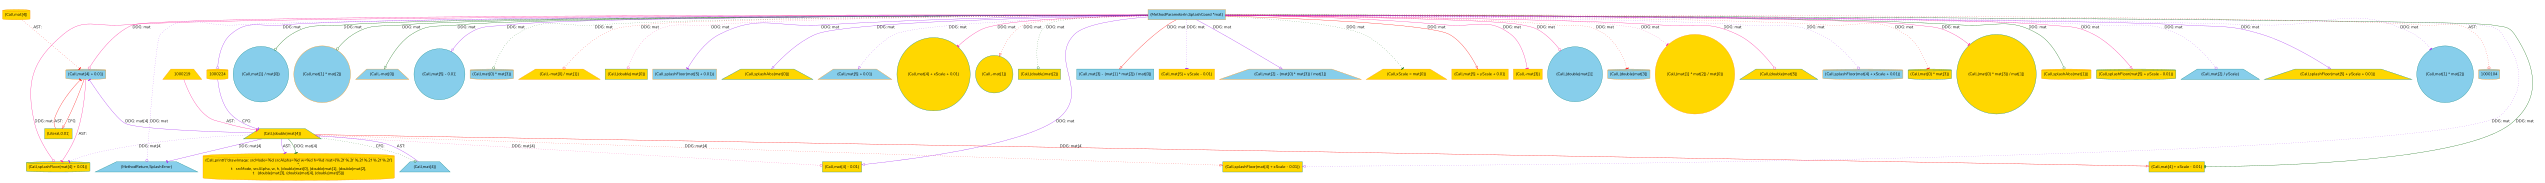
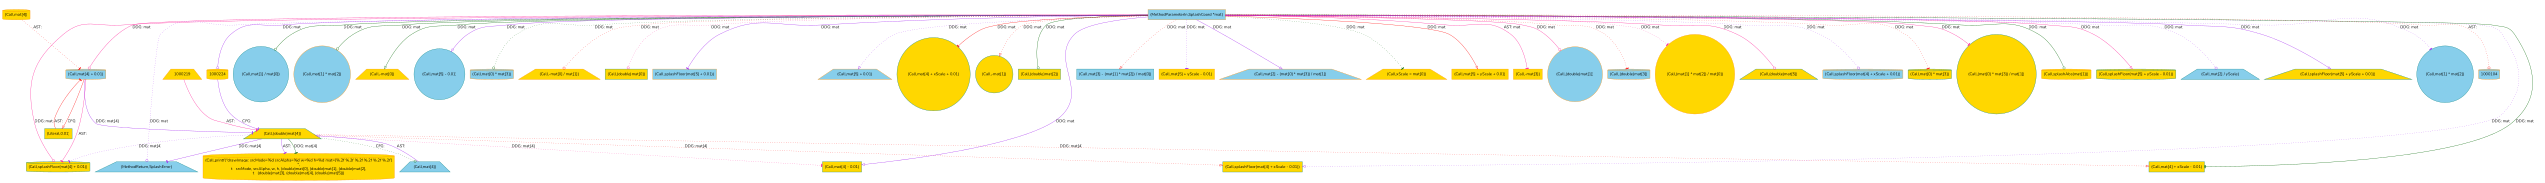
edge "(MethodParameterIn,SplashCoord *mat)" -> "(Call,(double)mat[2])": style dotted -> solid
edge "(MethodParameterIn,SplashCoord *mat)" -> "(Call,mat[4] + xScale + 0.01)": color deeppink -> red
edge "(MethodParameterIn,SplashCoord *mat)" -> "(Call,-mat[3])": label "DDG: mat" -> "AST: mat"
edge "(MethodParameterIn,SplashCoord *mat)" -> "(Call,mat[3] - (mat[1] * mat[2]) / mat[0])": style solid -> dotted
node "(Call,-mat[0])": fillcolor skyblue -> gold
node "(Call,splashAbs(mat[0]))": removed
node "(Call,(double)mat[1])": color teal -> darkorange
edge "(Call,(double)mat[4])" -> "(Call,mat[4] + 0.01)": reversed
edge "(Call,(double)mat[4])" -> "(Call,mat[4] + xScale - 0.01)": style solid -> dotted
edge "(Call,(double)mat[4])" -> "(Call,mat[4] - 0.01)": arrowhead odot -> tee
